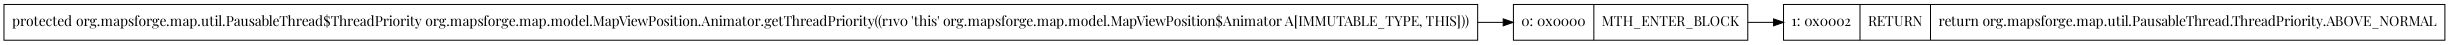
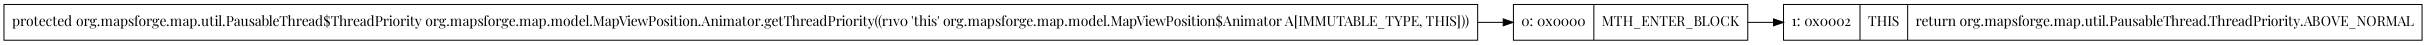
node "1: 0x0002": text "RETURN" -> "THIS"
